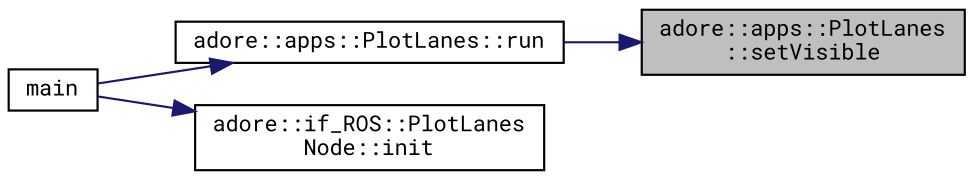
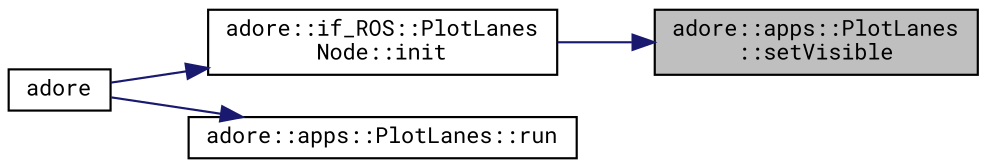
edge "adore::apps::PlotLanes::run" -> "adore::apps::PlotLanes ::setVisible": now "adore::if_ROS::PlotLanes Node::init" -> "adore::apps::PlotLanes ::setVisible"
node "main": label "main" -> "adore"
